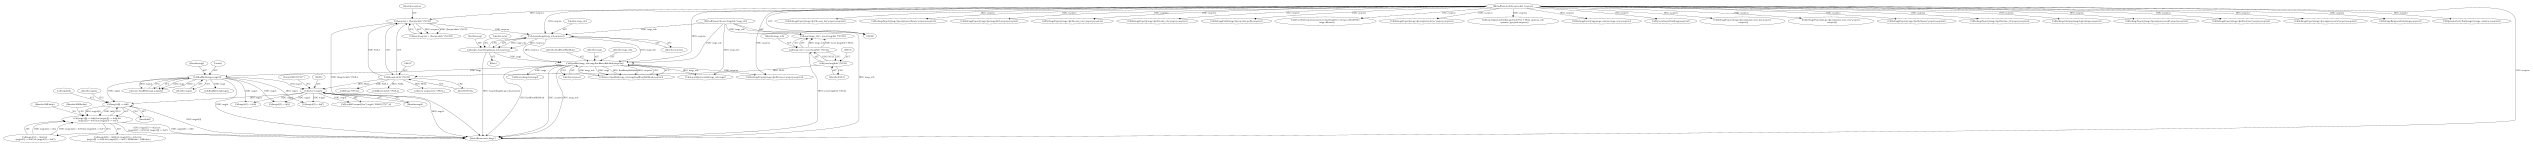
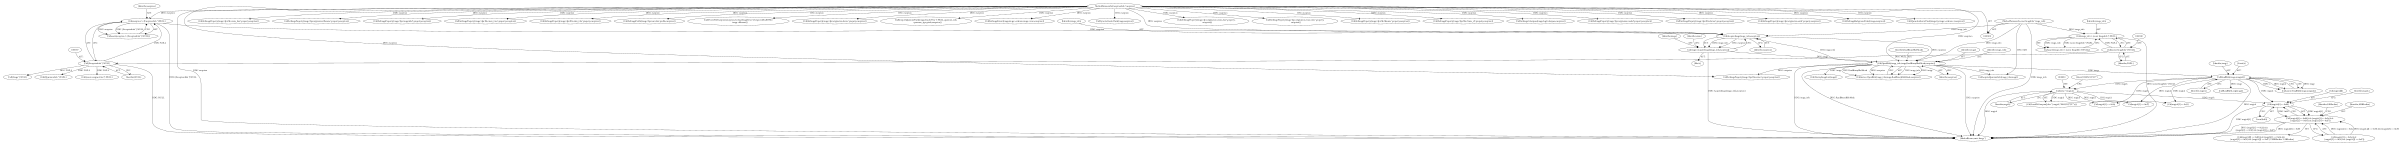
edge "(Call,exception != (ExceptionInfo *) NULL)" -> "(Call,AcquireImage(image_info,exception))": arrowhead normal -> tee
edge "(MethodParameterIn,const ImageInfo *image_info)" -> "(Call,assert(image_info != (const ImageInfo *) NULL))": now "(MethodParameterIn,const ImageInfo *image_info)" -> "(Call,image_info != (const ImageInfo *) NULL)"
edge "(MethodParameterIn,const ImageInfo *image_info)" -> "(Call,AcquireQuantumInfo(image_info,image))": label "DDG: image_info" -> "DDG: 0x80"
edge "(Call,(ExceptionInfo *) NULL)" -> "(Call,(char *) magick)": now "(Call,(ExceptionInfo *) NULL)" -> "(MethodReturn,static Image *)"
